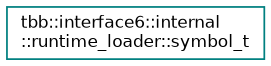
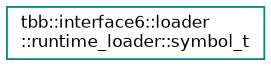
node "tbb::interface6::internal ::runtime_loader::symbol_t": label "tbb::interface6::internal ::runtime_loader::symbol_t" -> "tbb::interface6::loader ::runtime_loader::symbol_t"
